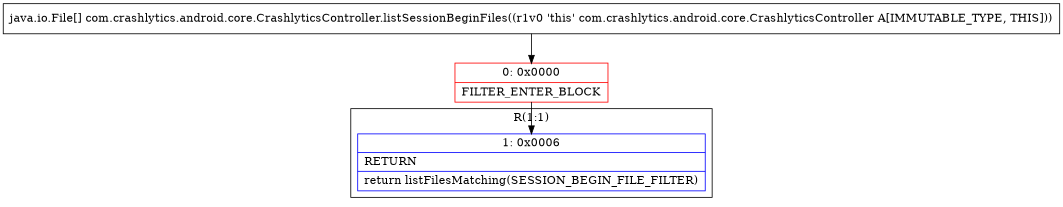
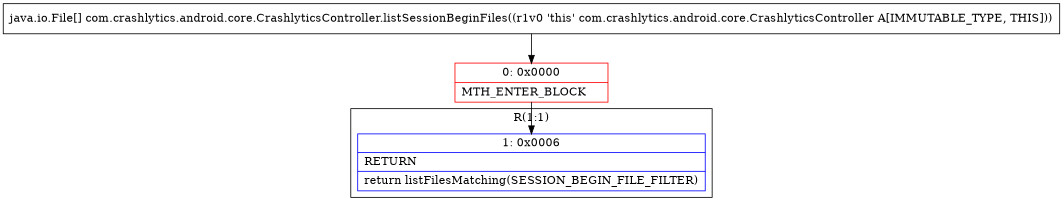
node "0: 0x0000": text "FILTER_ENTER_BLOCK" -> "MTH_ENTER_BLOCK"
